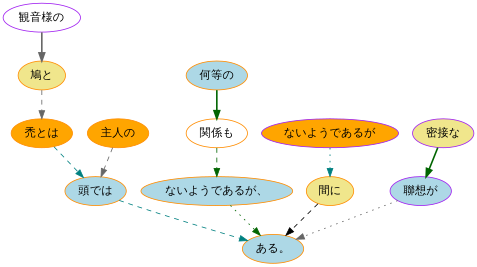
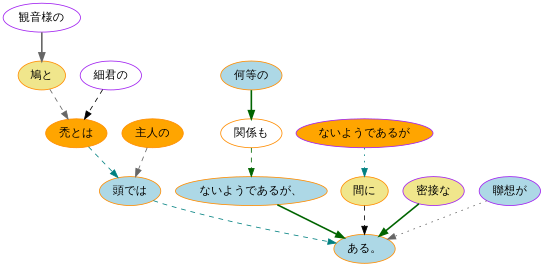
node "細君の": added
edge "密接な" -> "聯想が": now "密接な" -> "ある。"
edge "ないようであるが、" -> "ある。": style dotted -> bold
